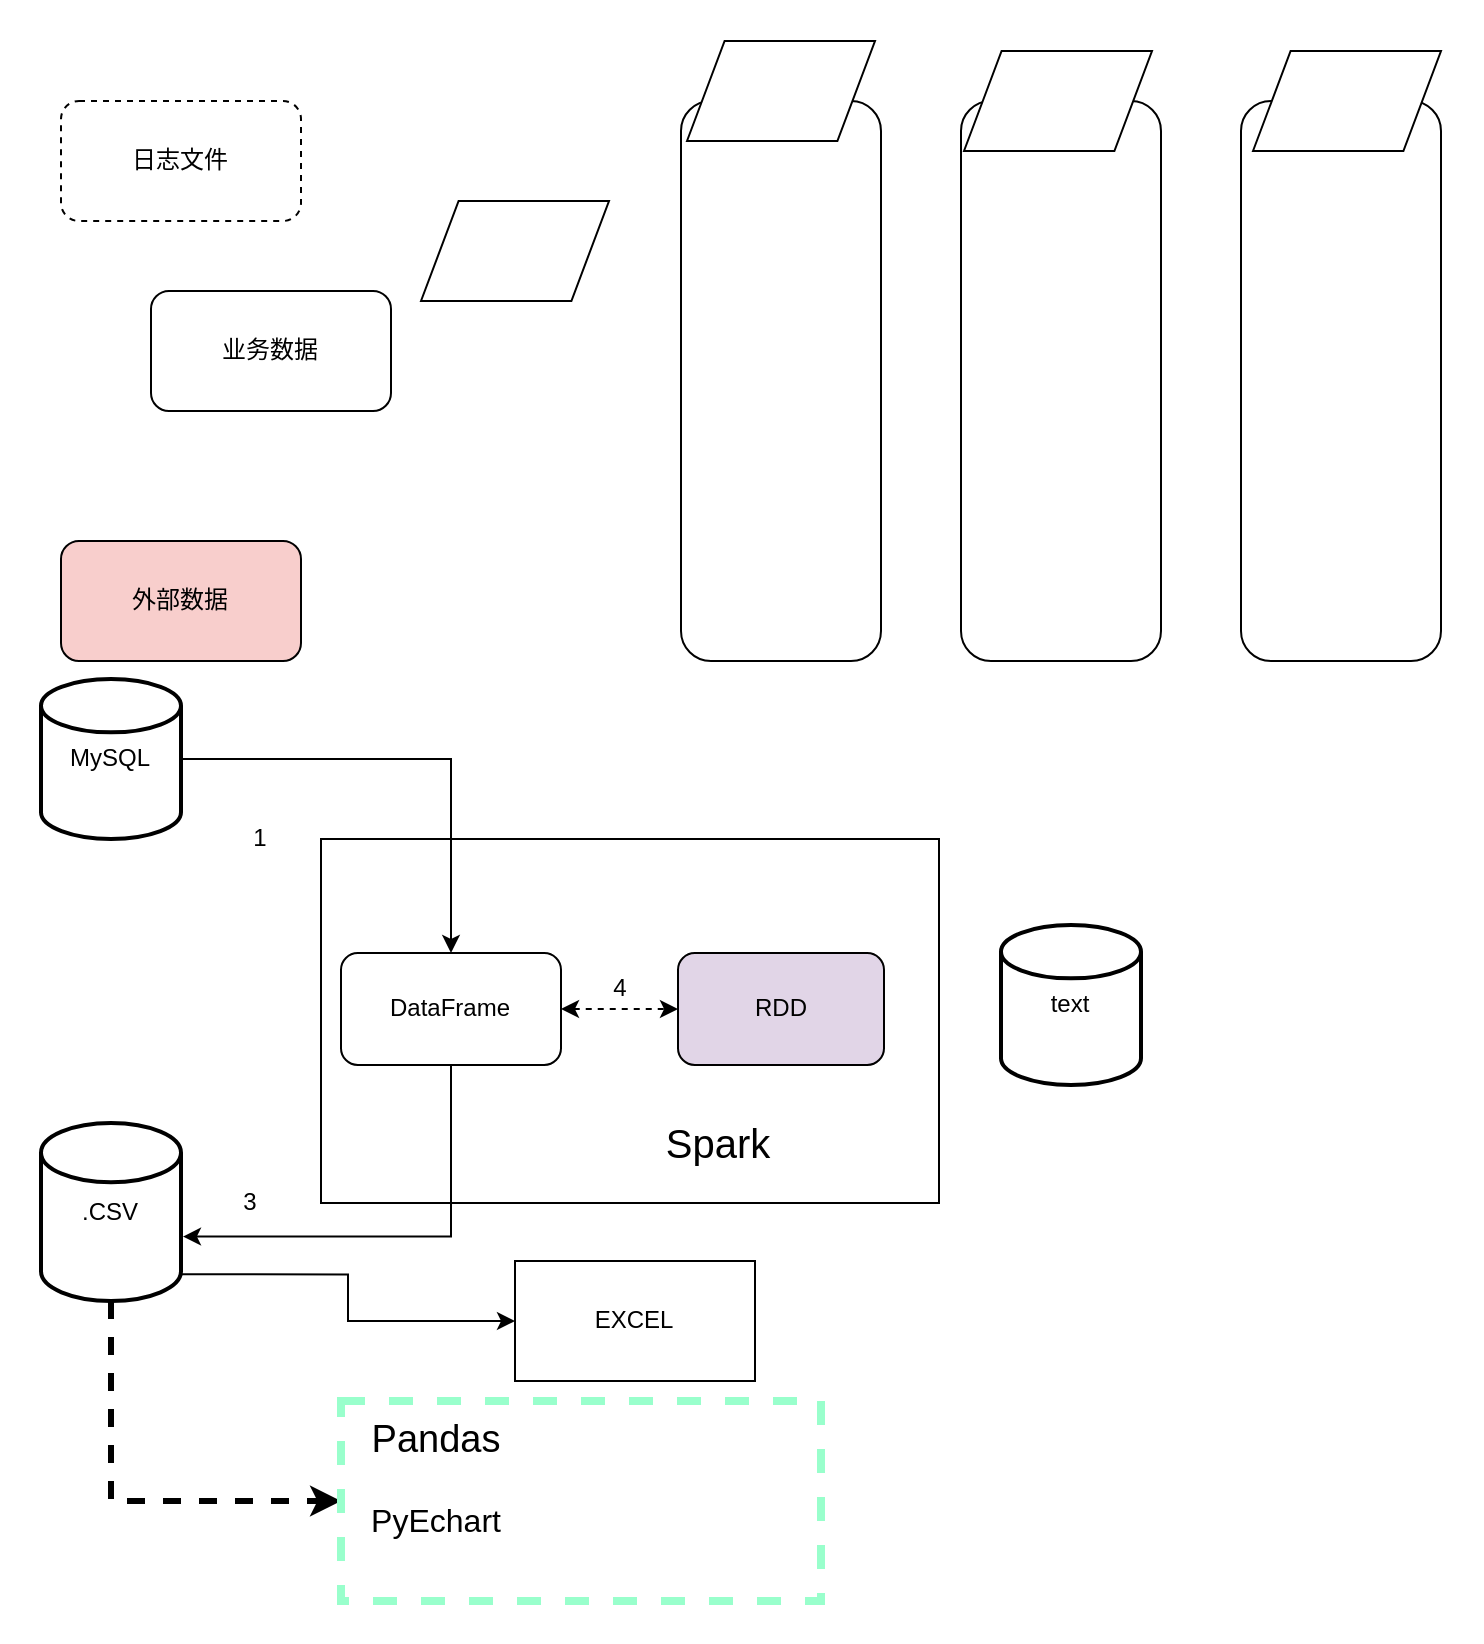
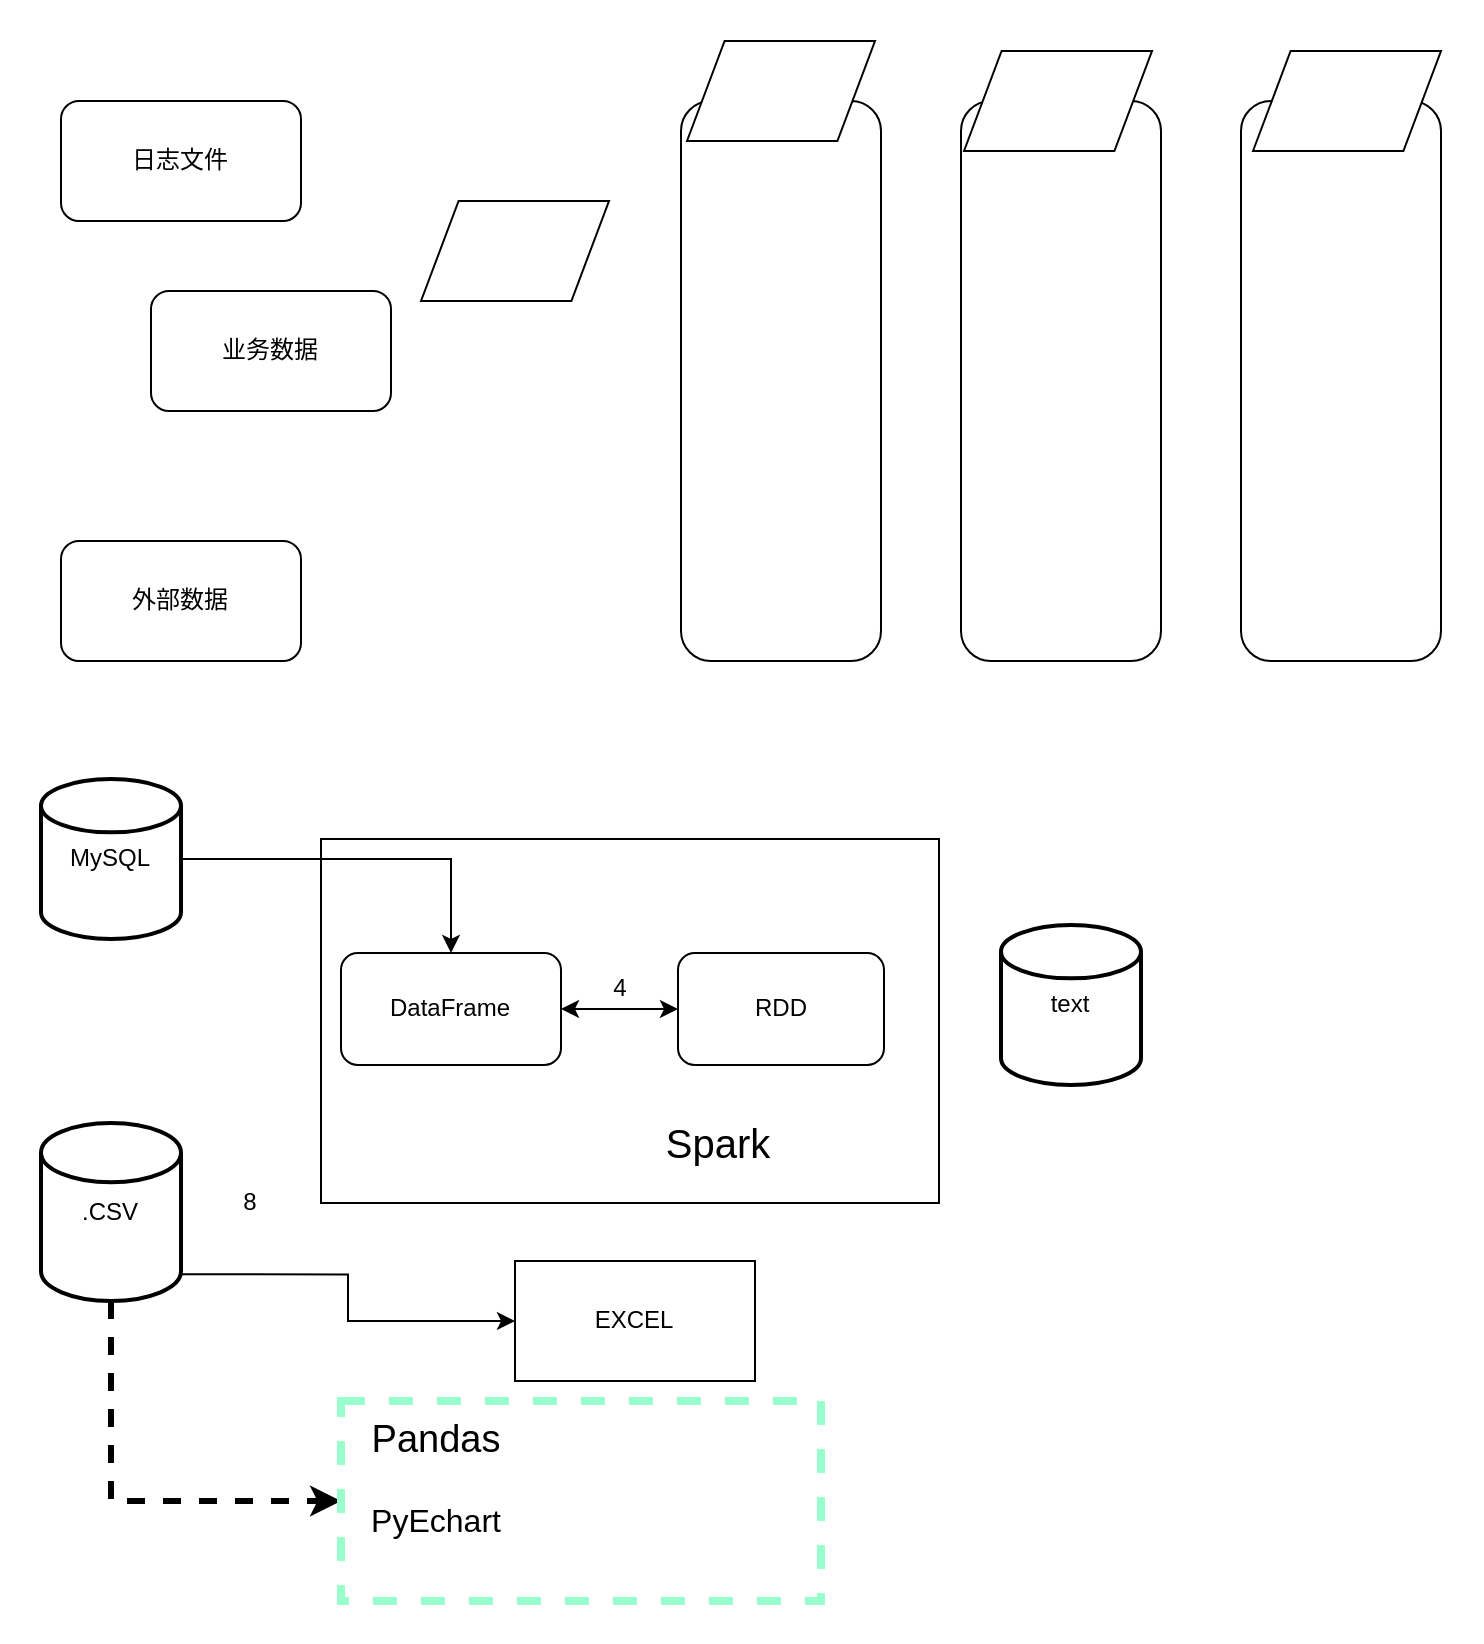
node "日志文件": style dashed -> solid
node "外部数据": fillcolor #f8cecc -> #ffffff
node "MySQL": moved (111, 759) -> (111, 859)
node "1": removed
edge "DataFrame" -- "RDD": style dashed -> solid
node "RDD": fillcolor #e1d5e7 -> #ffffff
node "3": label "3" -> "8"
edge "DataFrame" -> ".CSV": removed
